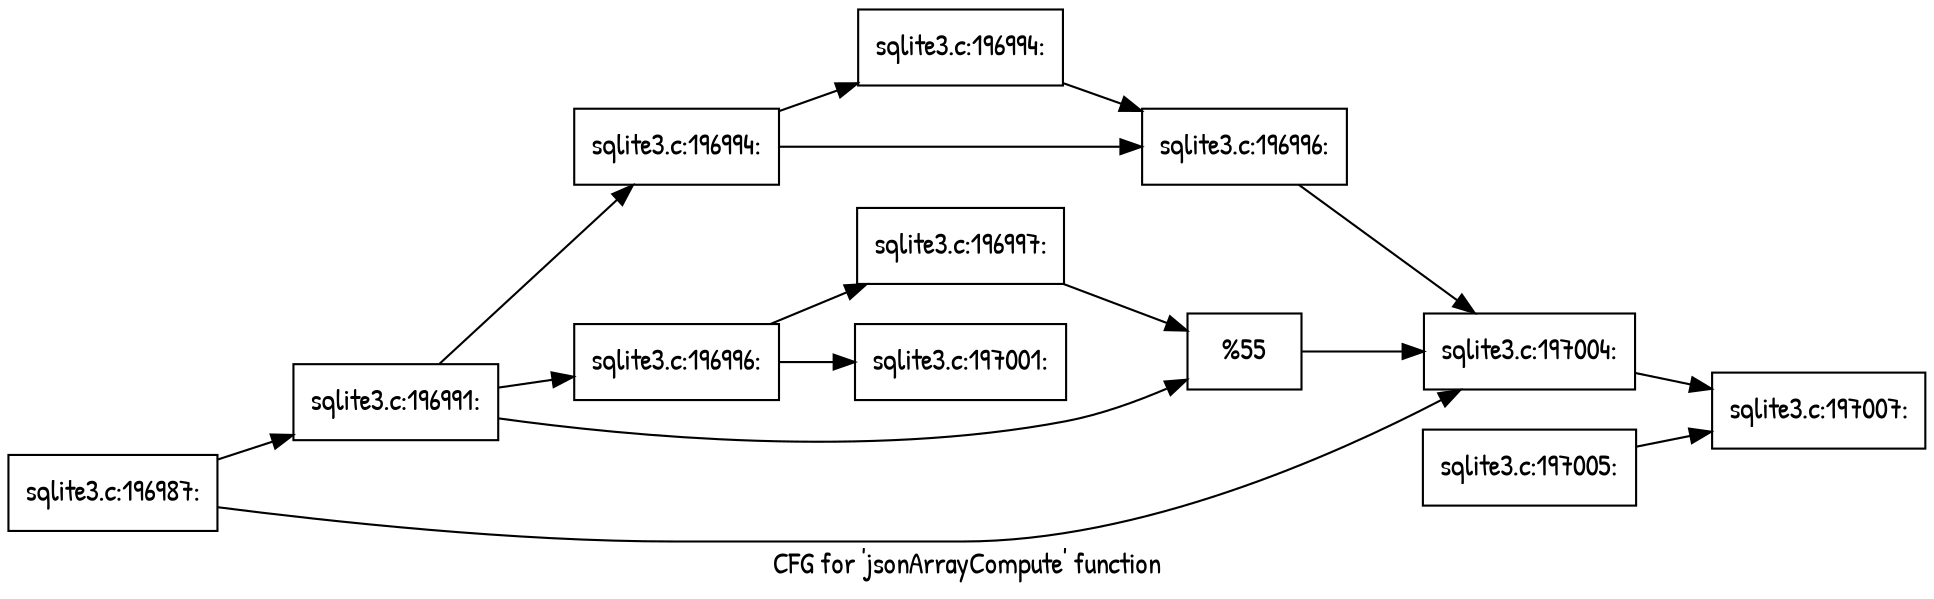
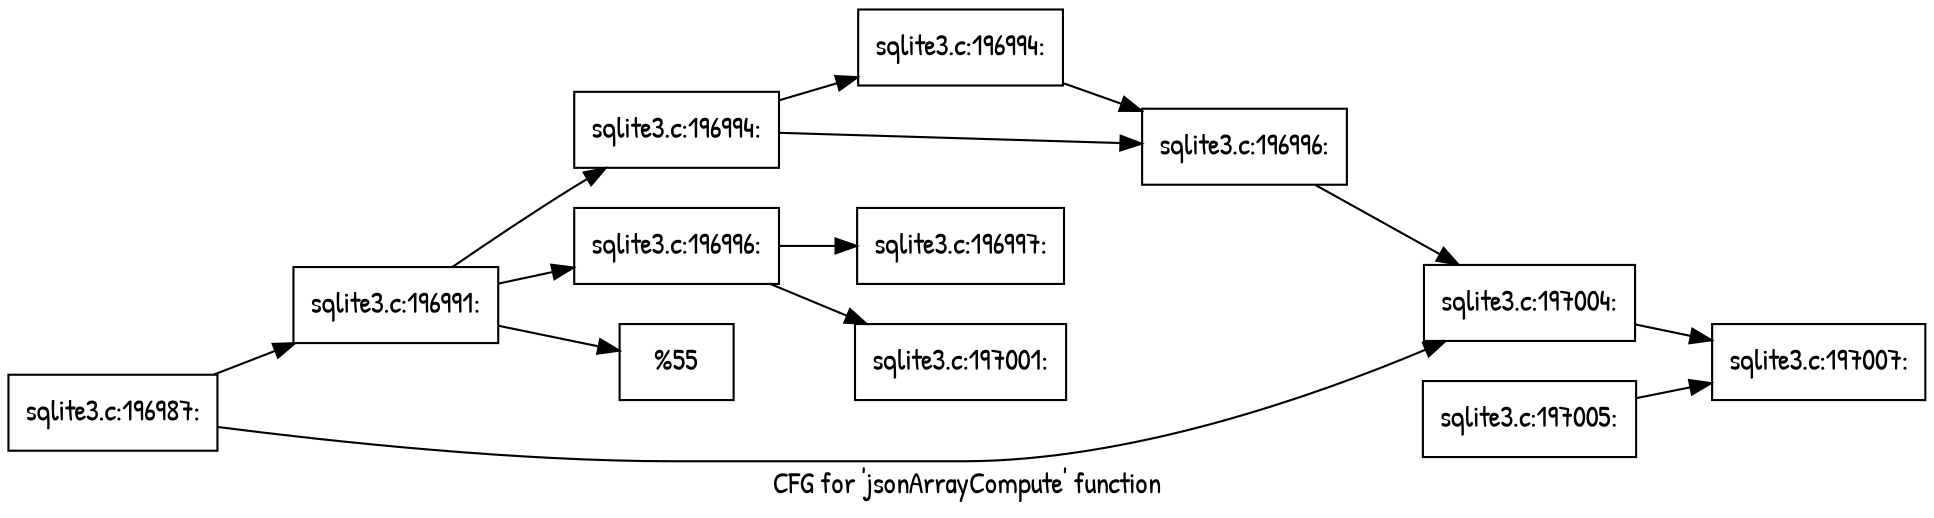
edge "sqlite3.c:196997:" -> "%55": removed
edge "%55" -> "sqlite3.c:197004:": removed
